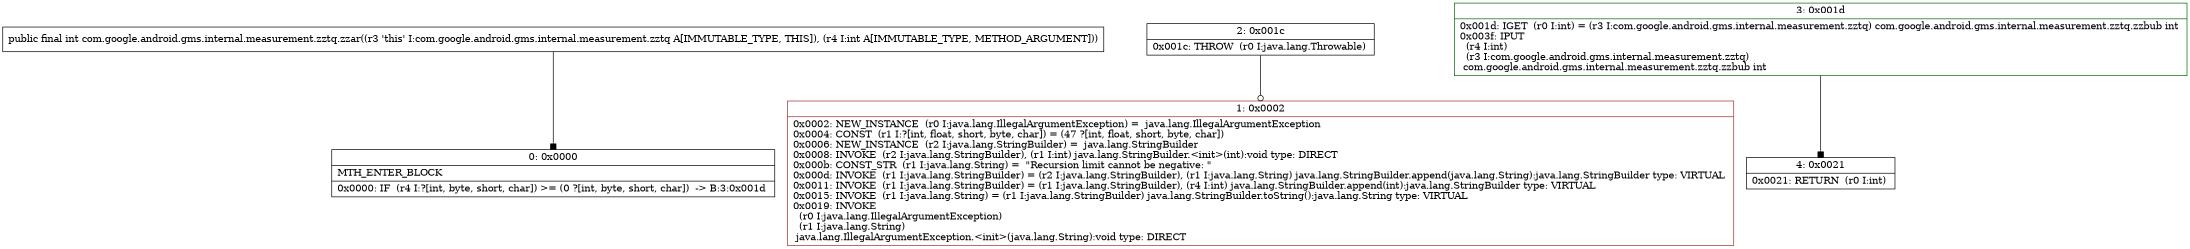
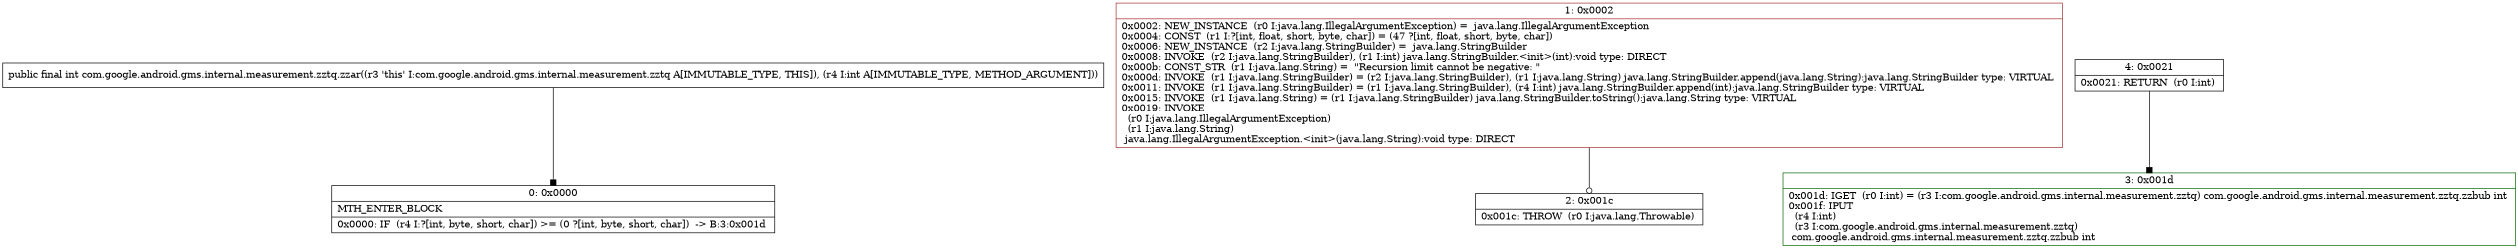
node "3: 0x001d": text "0x003f: IPUT" -> "0x001f: IPUT"
edge "2: 0x001c" -> "1: 0x0002": reversed
edge "3: 0x001d" -> "4: 0x0021": reversed
